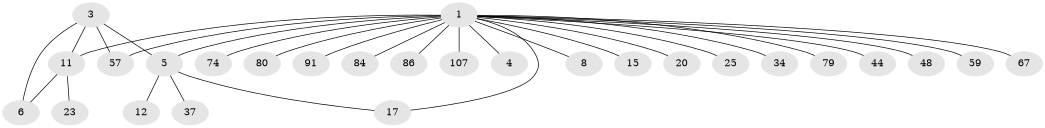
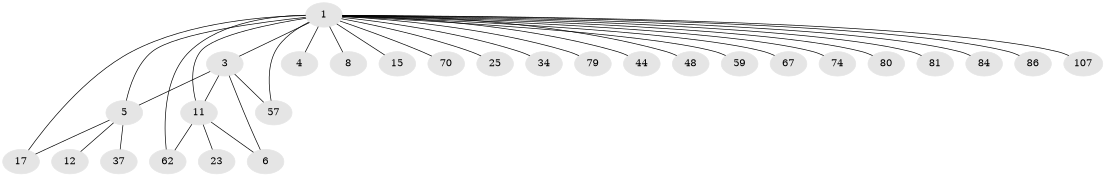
edge "1" -- "3": added
node "91": label "91" -> "81"
node "20": label "20" -> "70"
node "62": added
